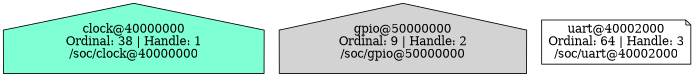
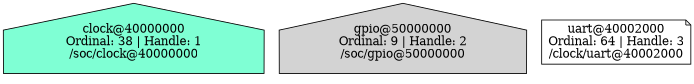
node "uart@40002000 Ordinal: 64 | Handle: 3 /soc/uart@40002000": label "uart@40002000 Ordinal: 64 | Handle: 3 /soc/uart@40002000" -> "uart@40002000 Ordinal: 64 | Handle: 3 /clock/uart@40002000"
